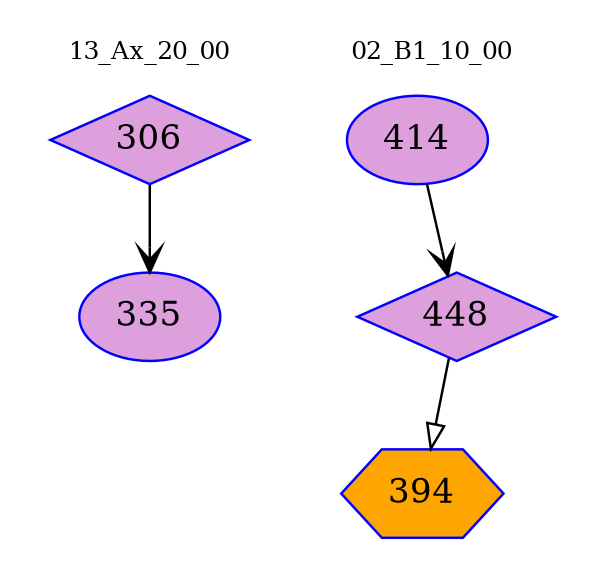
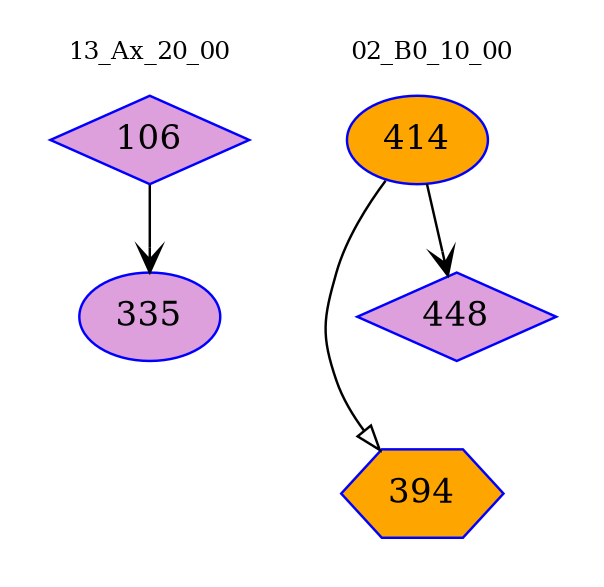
cluster "02_B1_10_00": label "02_B1_10_00" -> "02_B0_10_00"
node "306": label "306" -> "106"
node "414": fillcolor plum -> orange
edge "448" -> "394": now "414" -> "394"
